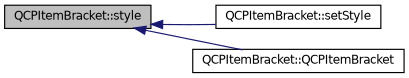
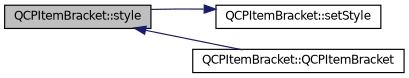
edge "QCPItemBracket::setStyle" -> "QCPItemBracket::style": reversed
